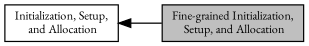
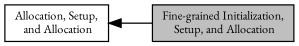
node "Initialization, Setup, and Allocation": label "Initialization, Setup, and Allocation" -> "Allocation, Setup, and Allocation"
